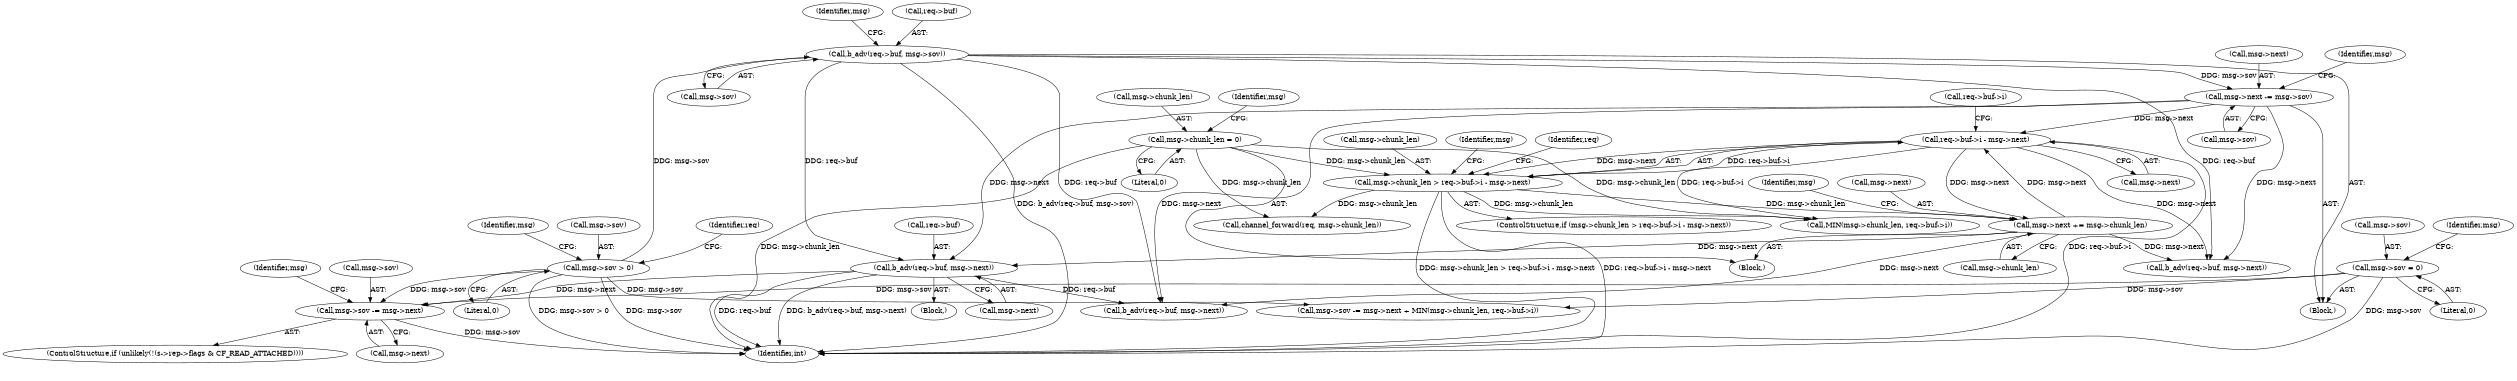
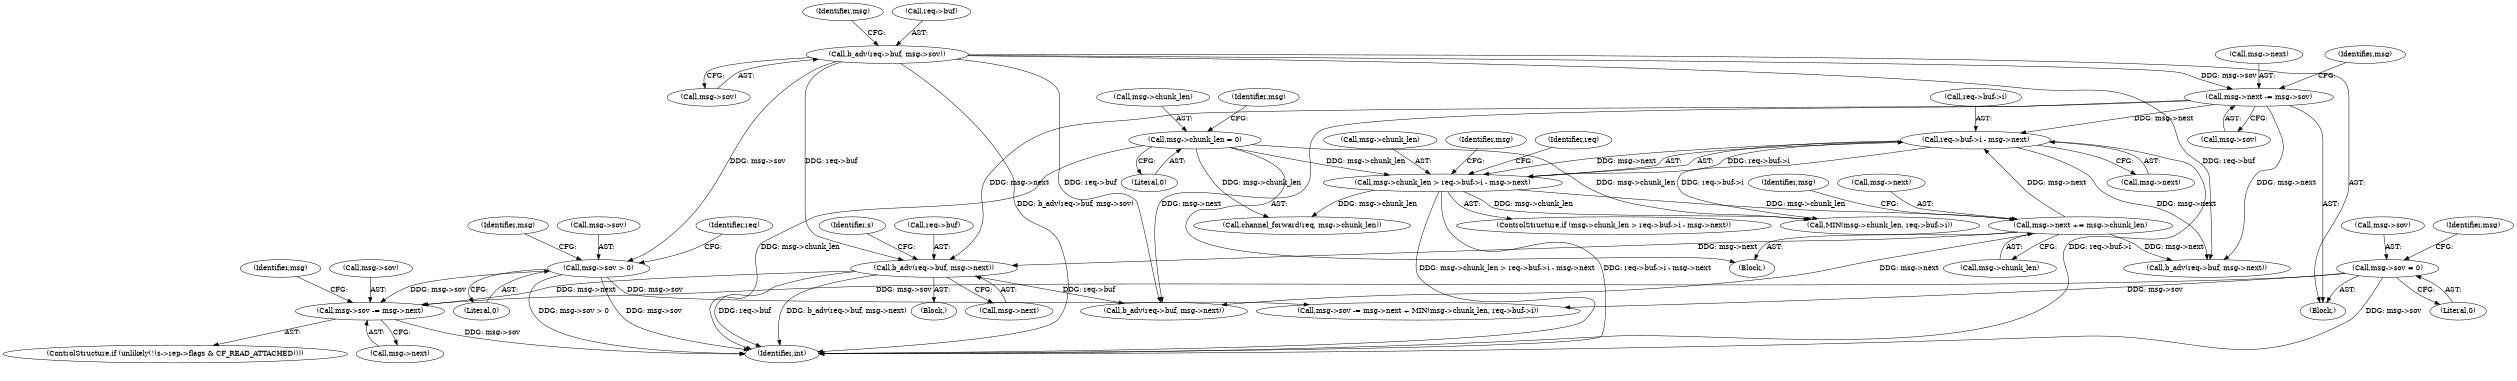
edge "(Call,msg->sov > 0)" -> "(Call,b_adv(req->buf, msg->sov))": reversed
edge "(Call,req->buf->i)" -> "(Call,req->buf->i - msg->next)": label "CFG: " -> "AST: "
edge "(Call,req->buf->i - msg->next)" -> "(Call,msg->next += msg->chunk_len)": removed, label "DDG: msg->next"
node "(Identifier,s)": added
